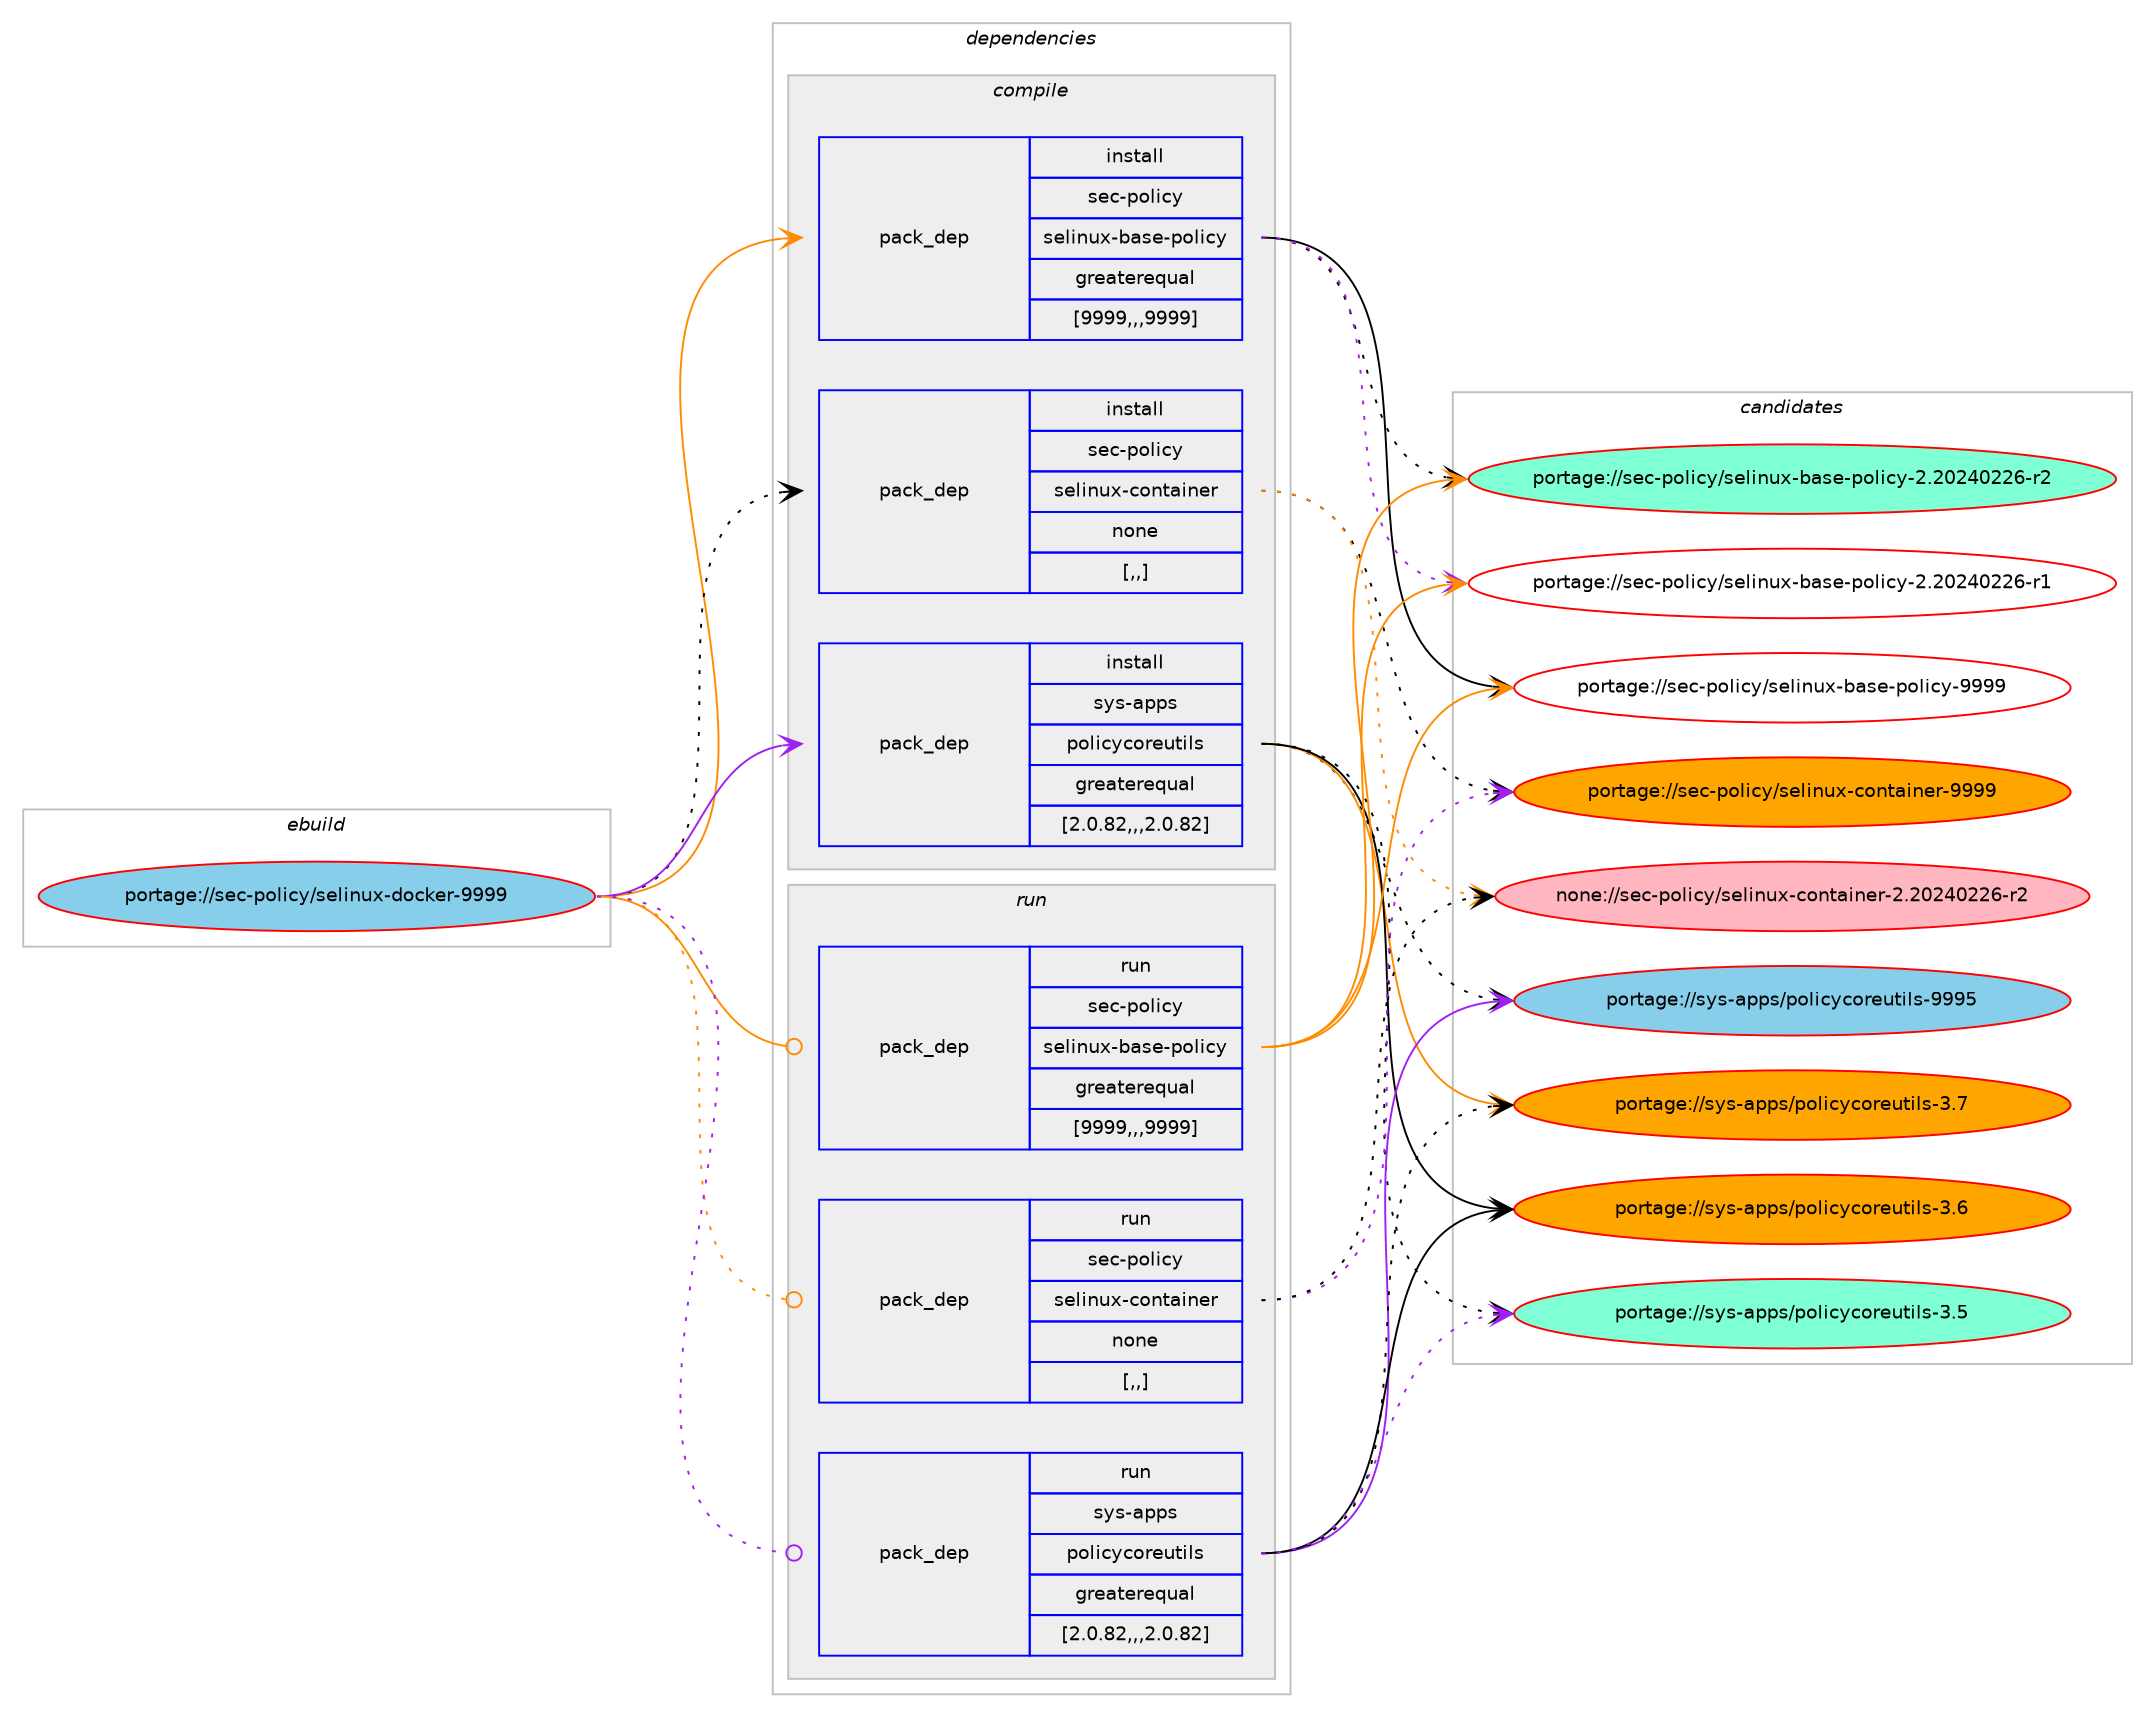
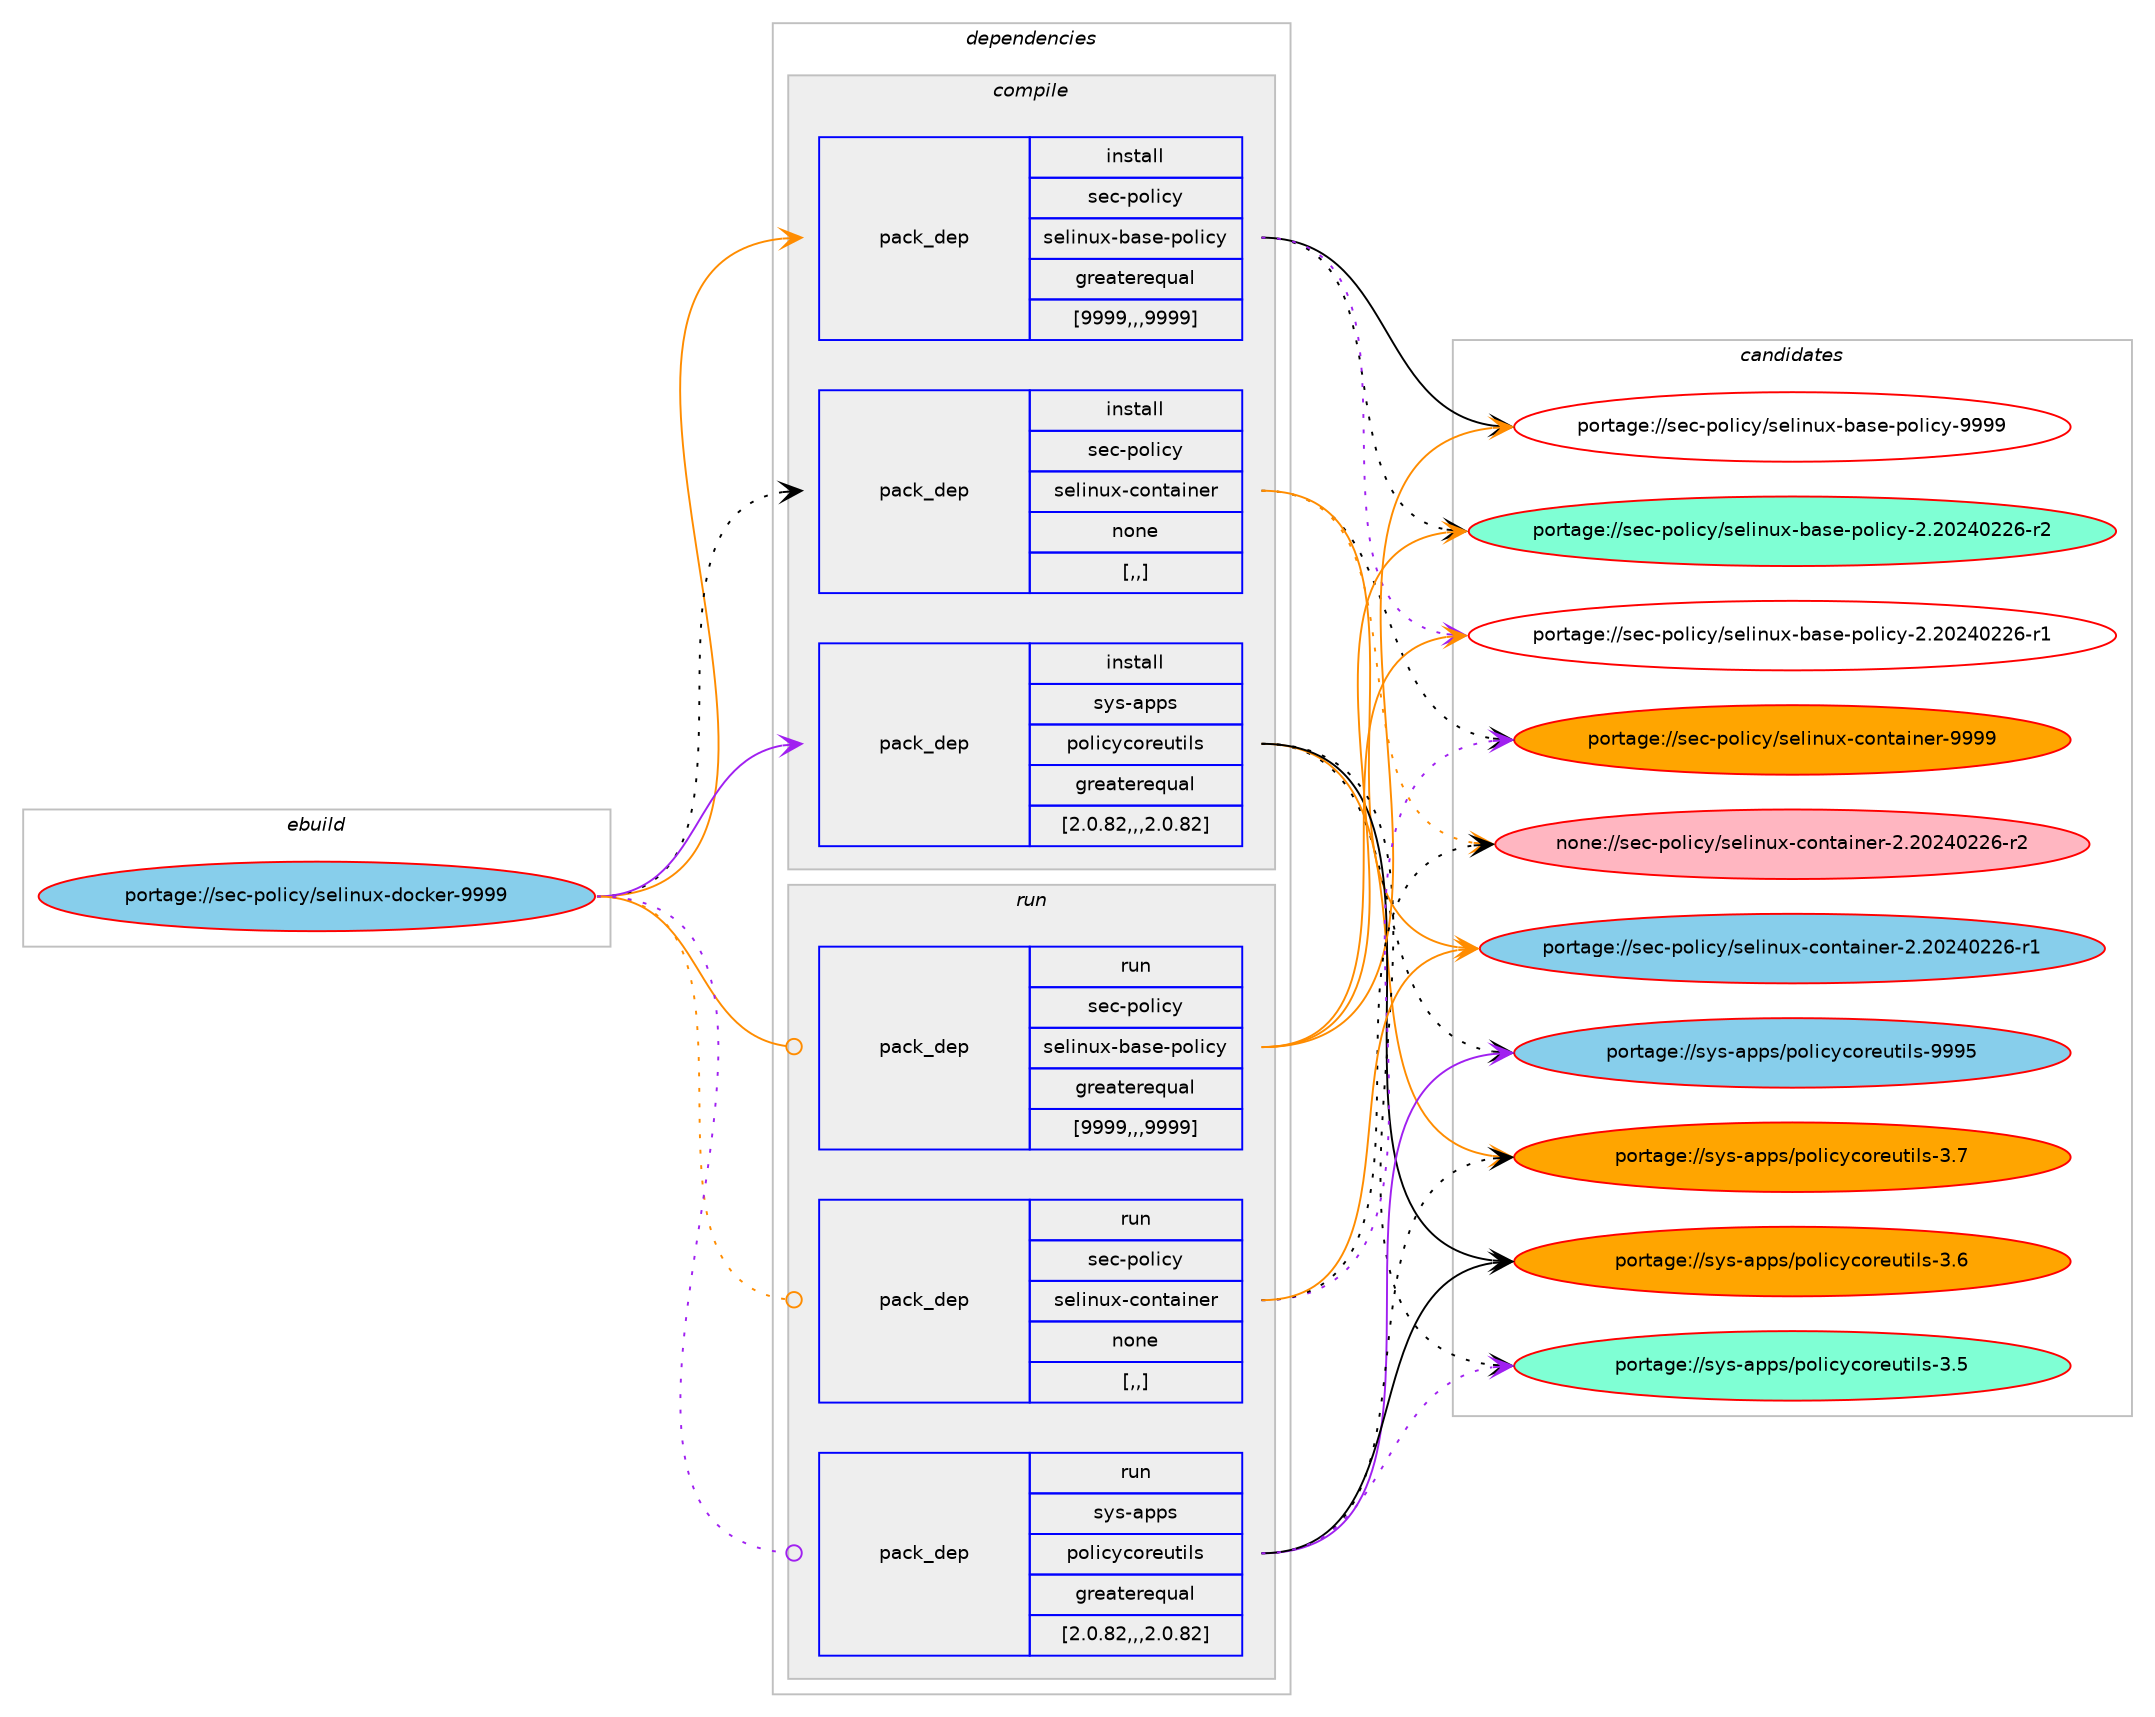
node "portage://sec-policy/selinux-container-2.20240226-r1": added
